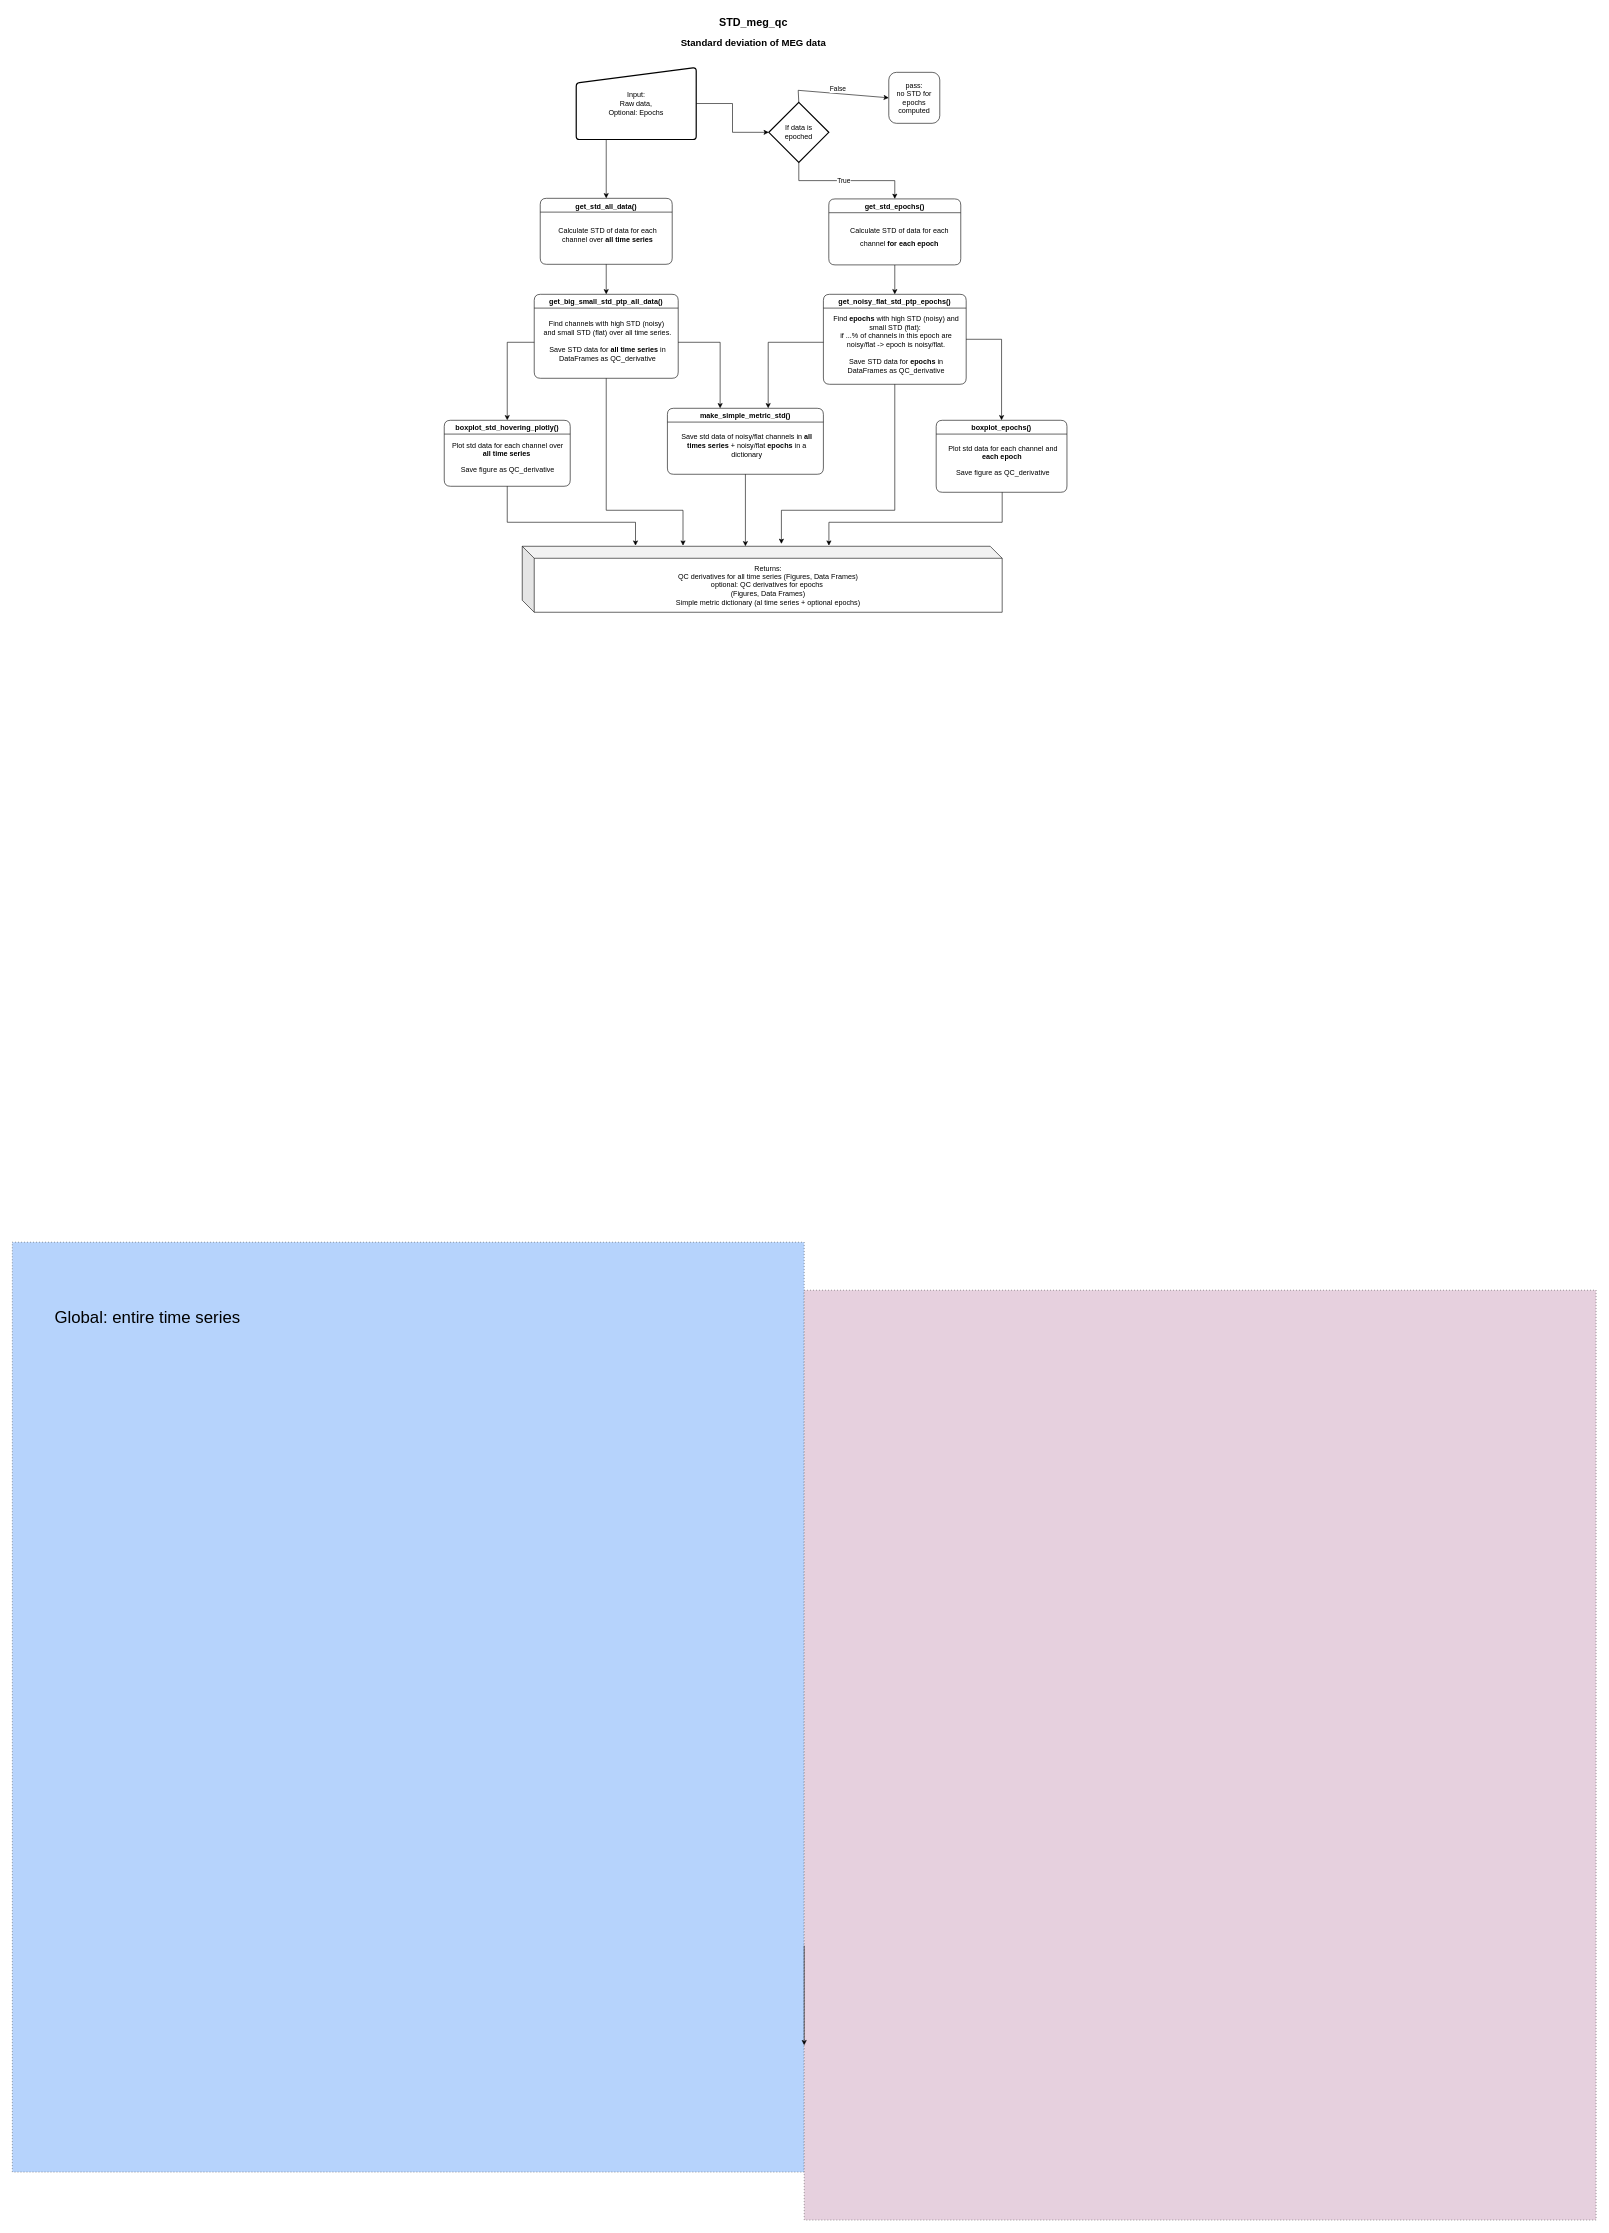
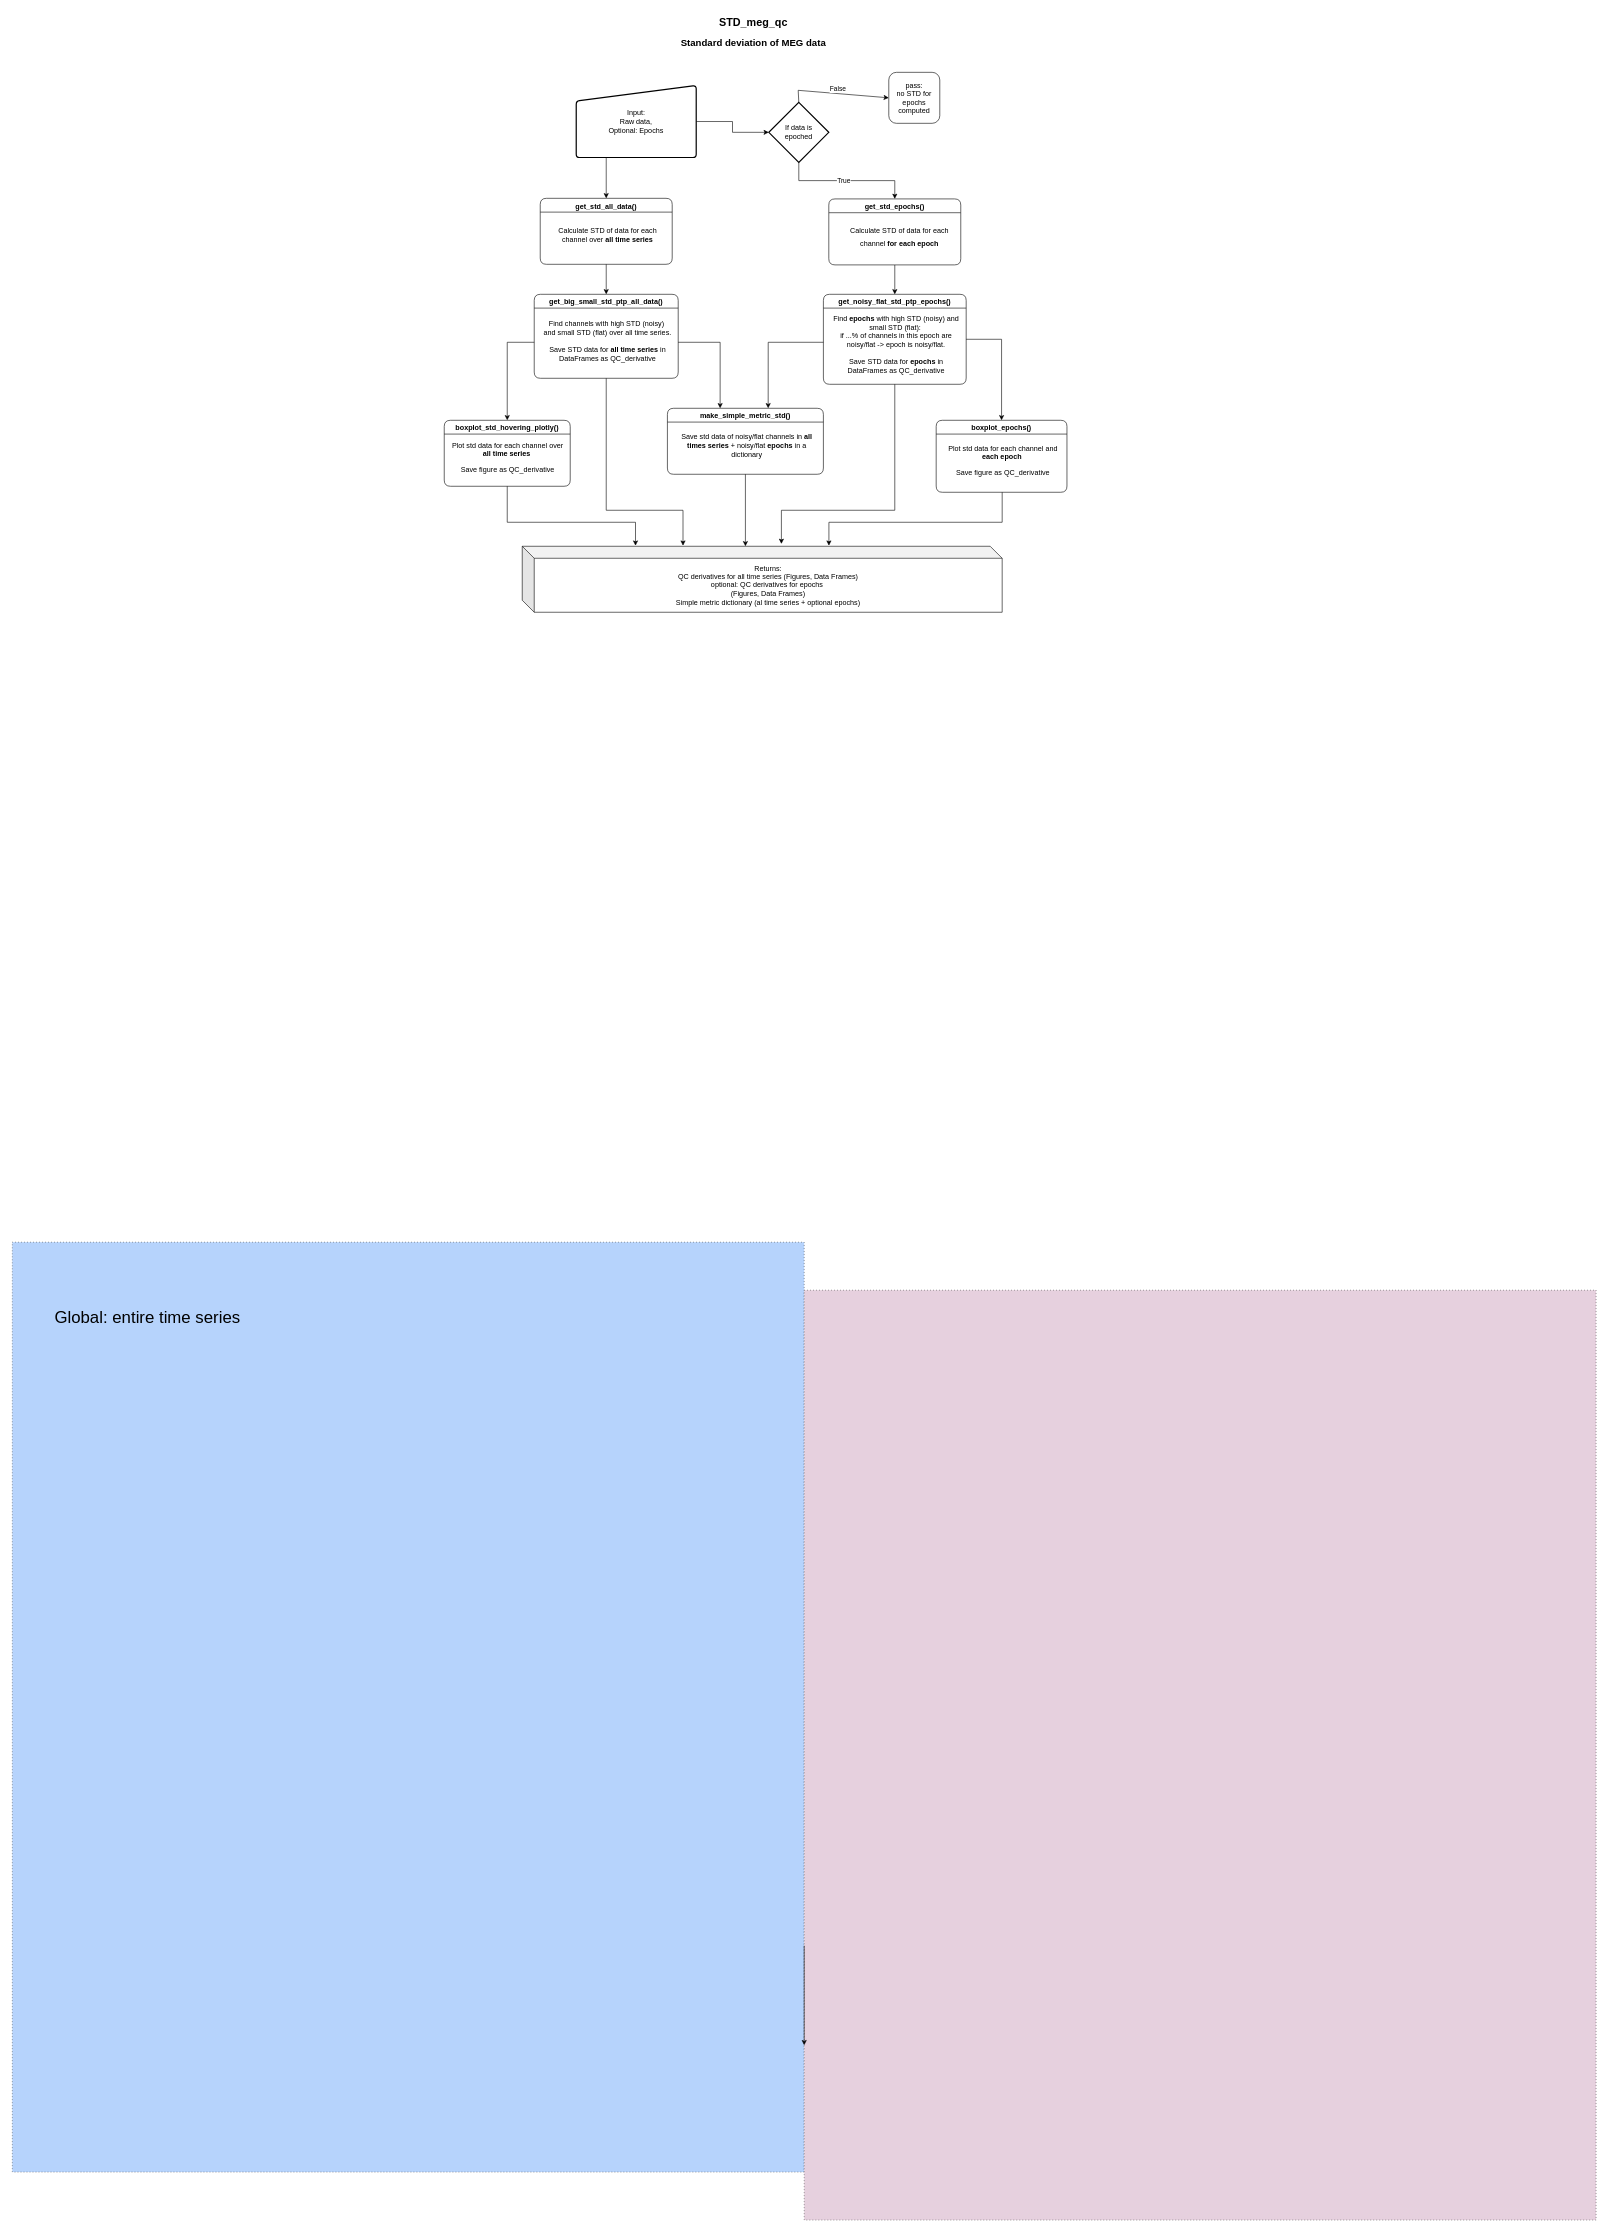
node "Input: Raw data, Optional: Epochs": moved (636, 104) -> (636, 122)
